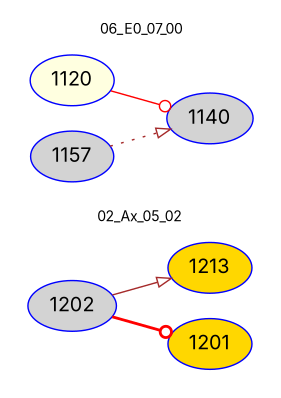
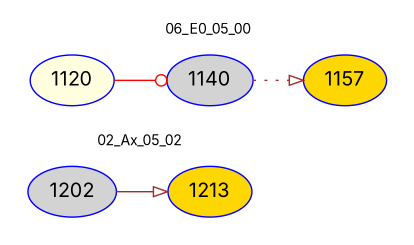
cluster "06_E0_07_00": label "06_E0_07_00" -> "06_E0_05_00"
edge "1157" -> "1140": reversed
node "1157": fillcolor lightgrey -> gold
node "1201": removed
